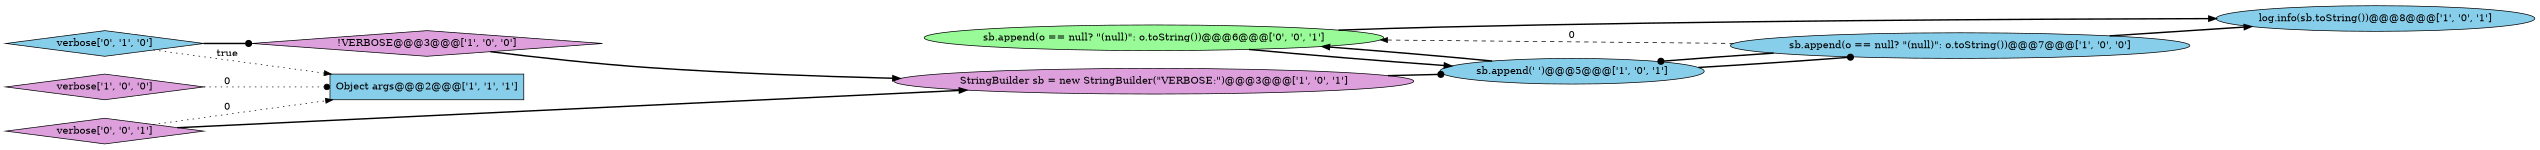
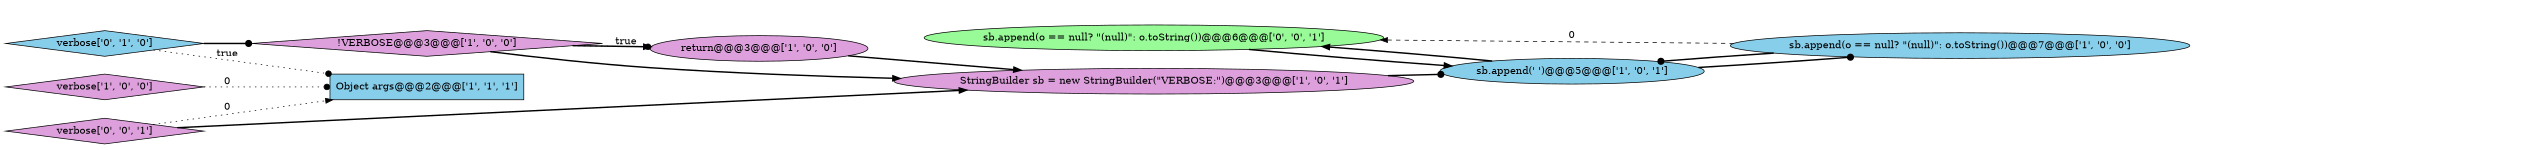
node "log.info(sb.toString())@@@8@@@['1', '0', '1']": removed
node "return@@@3@@@['1', '0', '0']": added
edge "verbose['0', '1', '0']" -> "Object args@@@2@@@['1', '1', '1']": arrowhead normal -> dot
